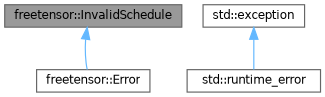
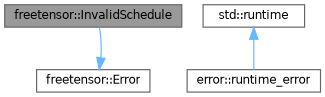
node "std::exception": label "std::exception" -> "std::runtime"
edge "freetensor::Error" -> "freetensor::InvalidSchedule": reversed
node "std::runtime_error": label "std::runtime_error" -> "error::runtime_error"
